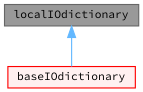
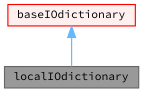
edge "baseIOdictionary" -> "localIOdictionary": reversed
